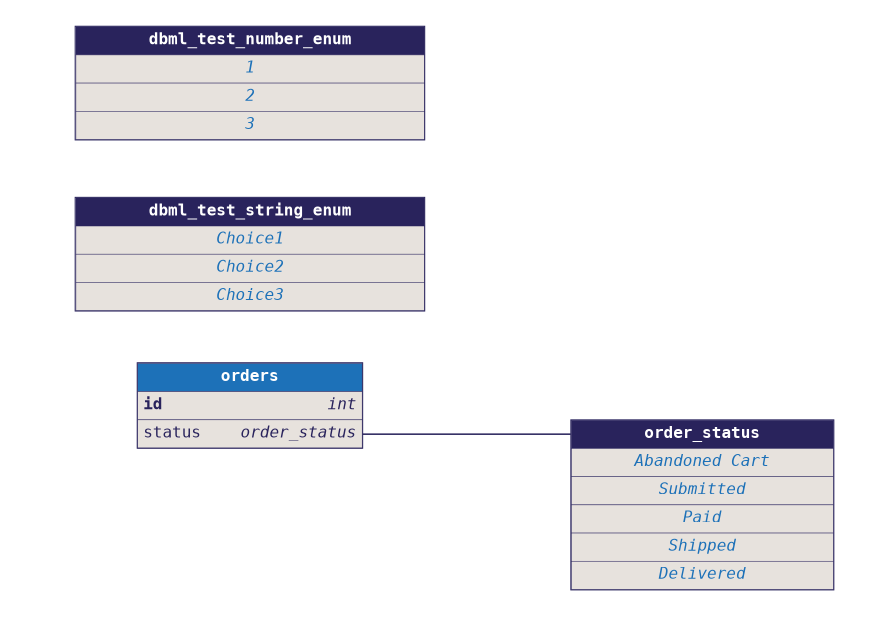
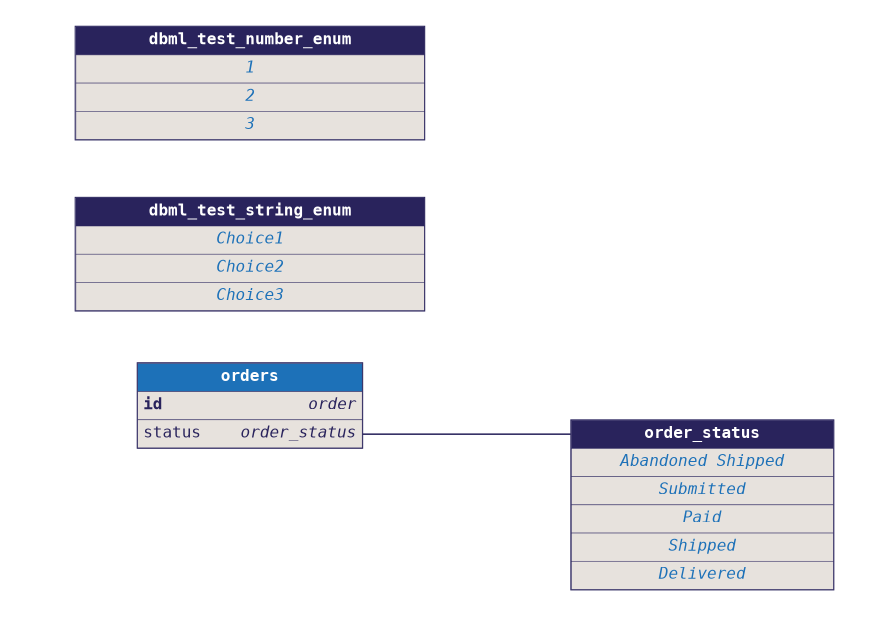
node "orders": text "int" -> "order"
node "order_status": text "Abandoned Cart" -> "Abandoned Shipped"
